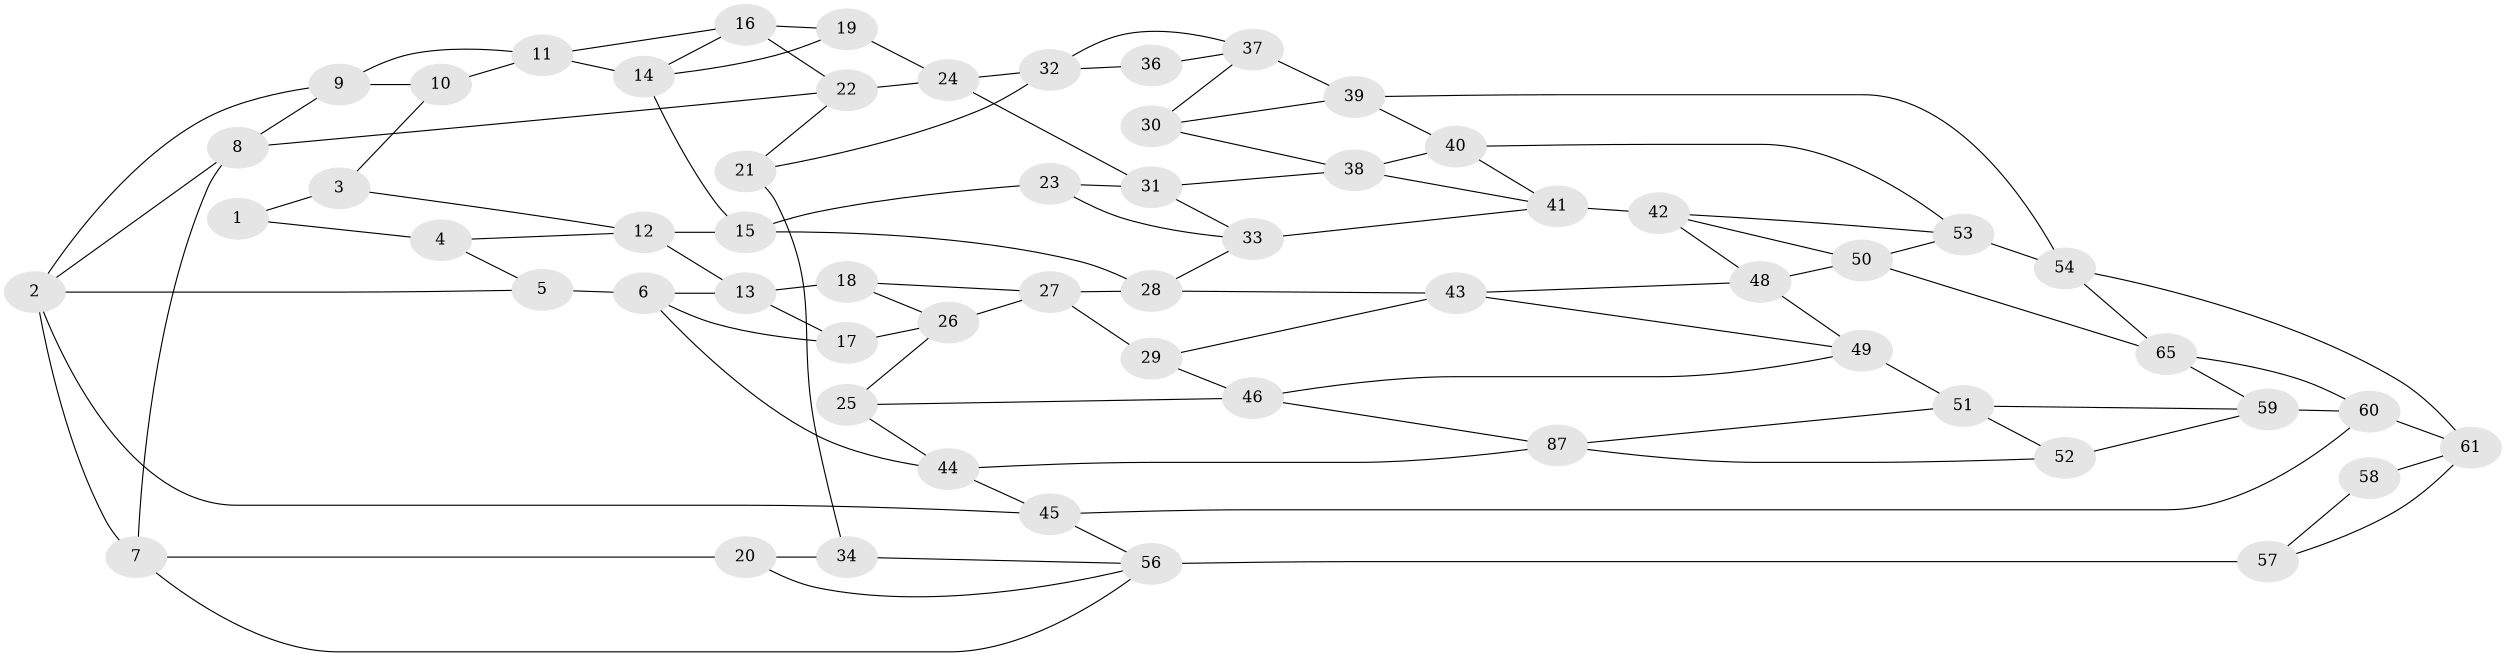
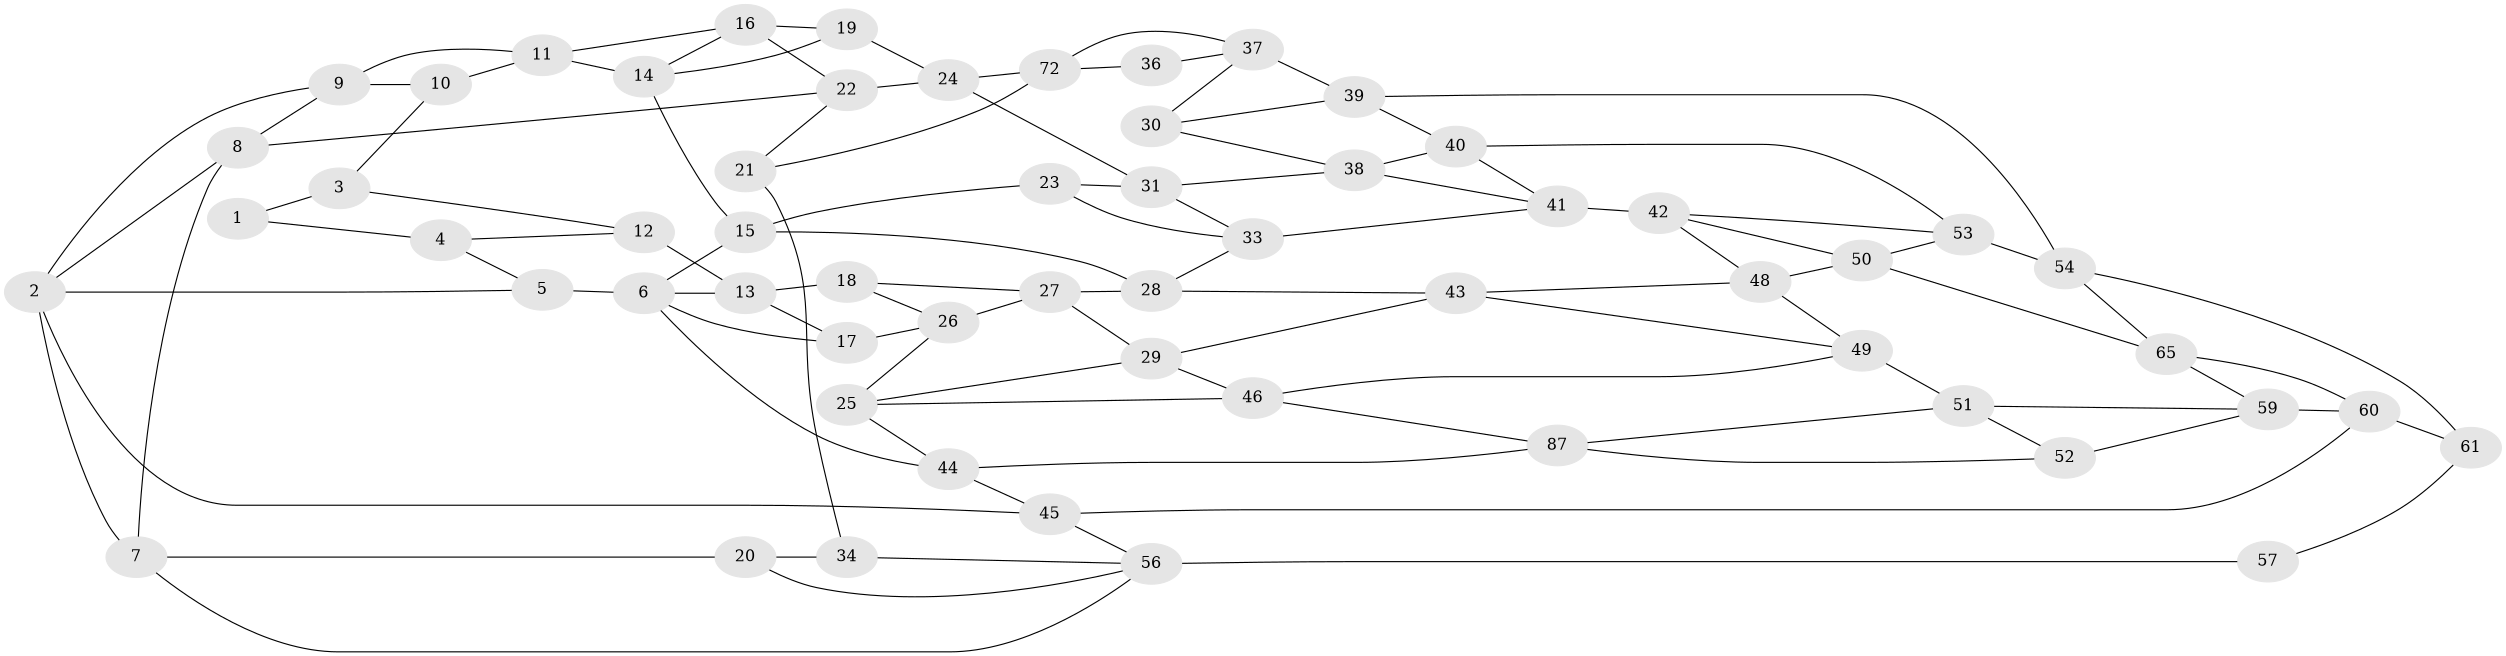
node "32": label "32" -> "72"
edge "12" -- "15": now "6" -- "15"
edge "29" -- "25": added
node "58": removed
